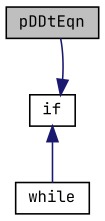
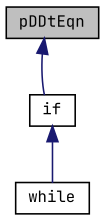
edge "pDDtEqn" -> "if": reversed
